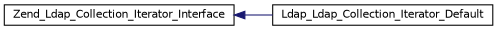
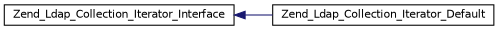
node "Ldap_Ldap_Collection_Iterator_Default": label "Ldap_Ldap_Collection_Iterator_Default" -> "Zend_Ldap_Collection_Iterator_Default"
